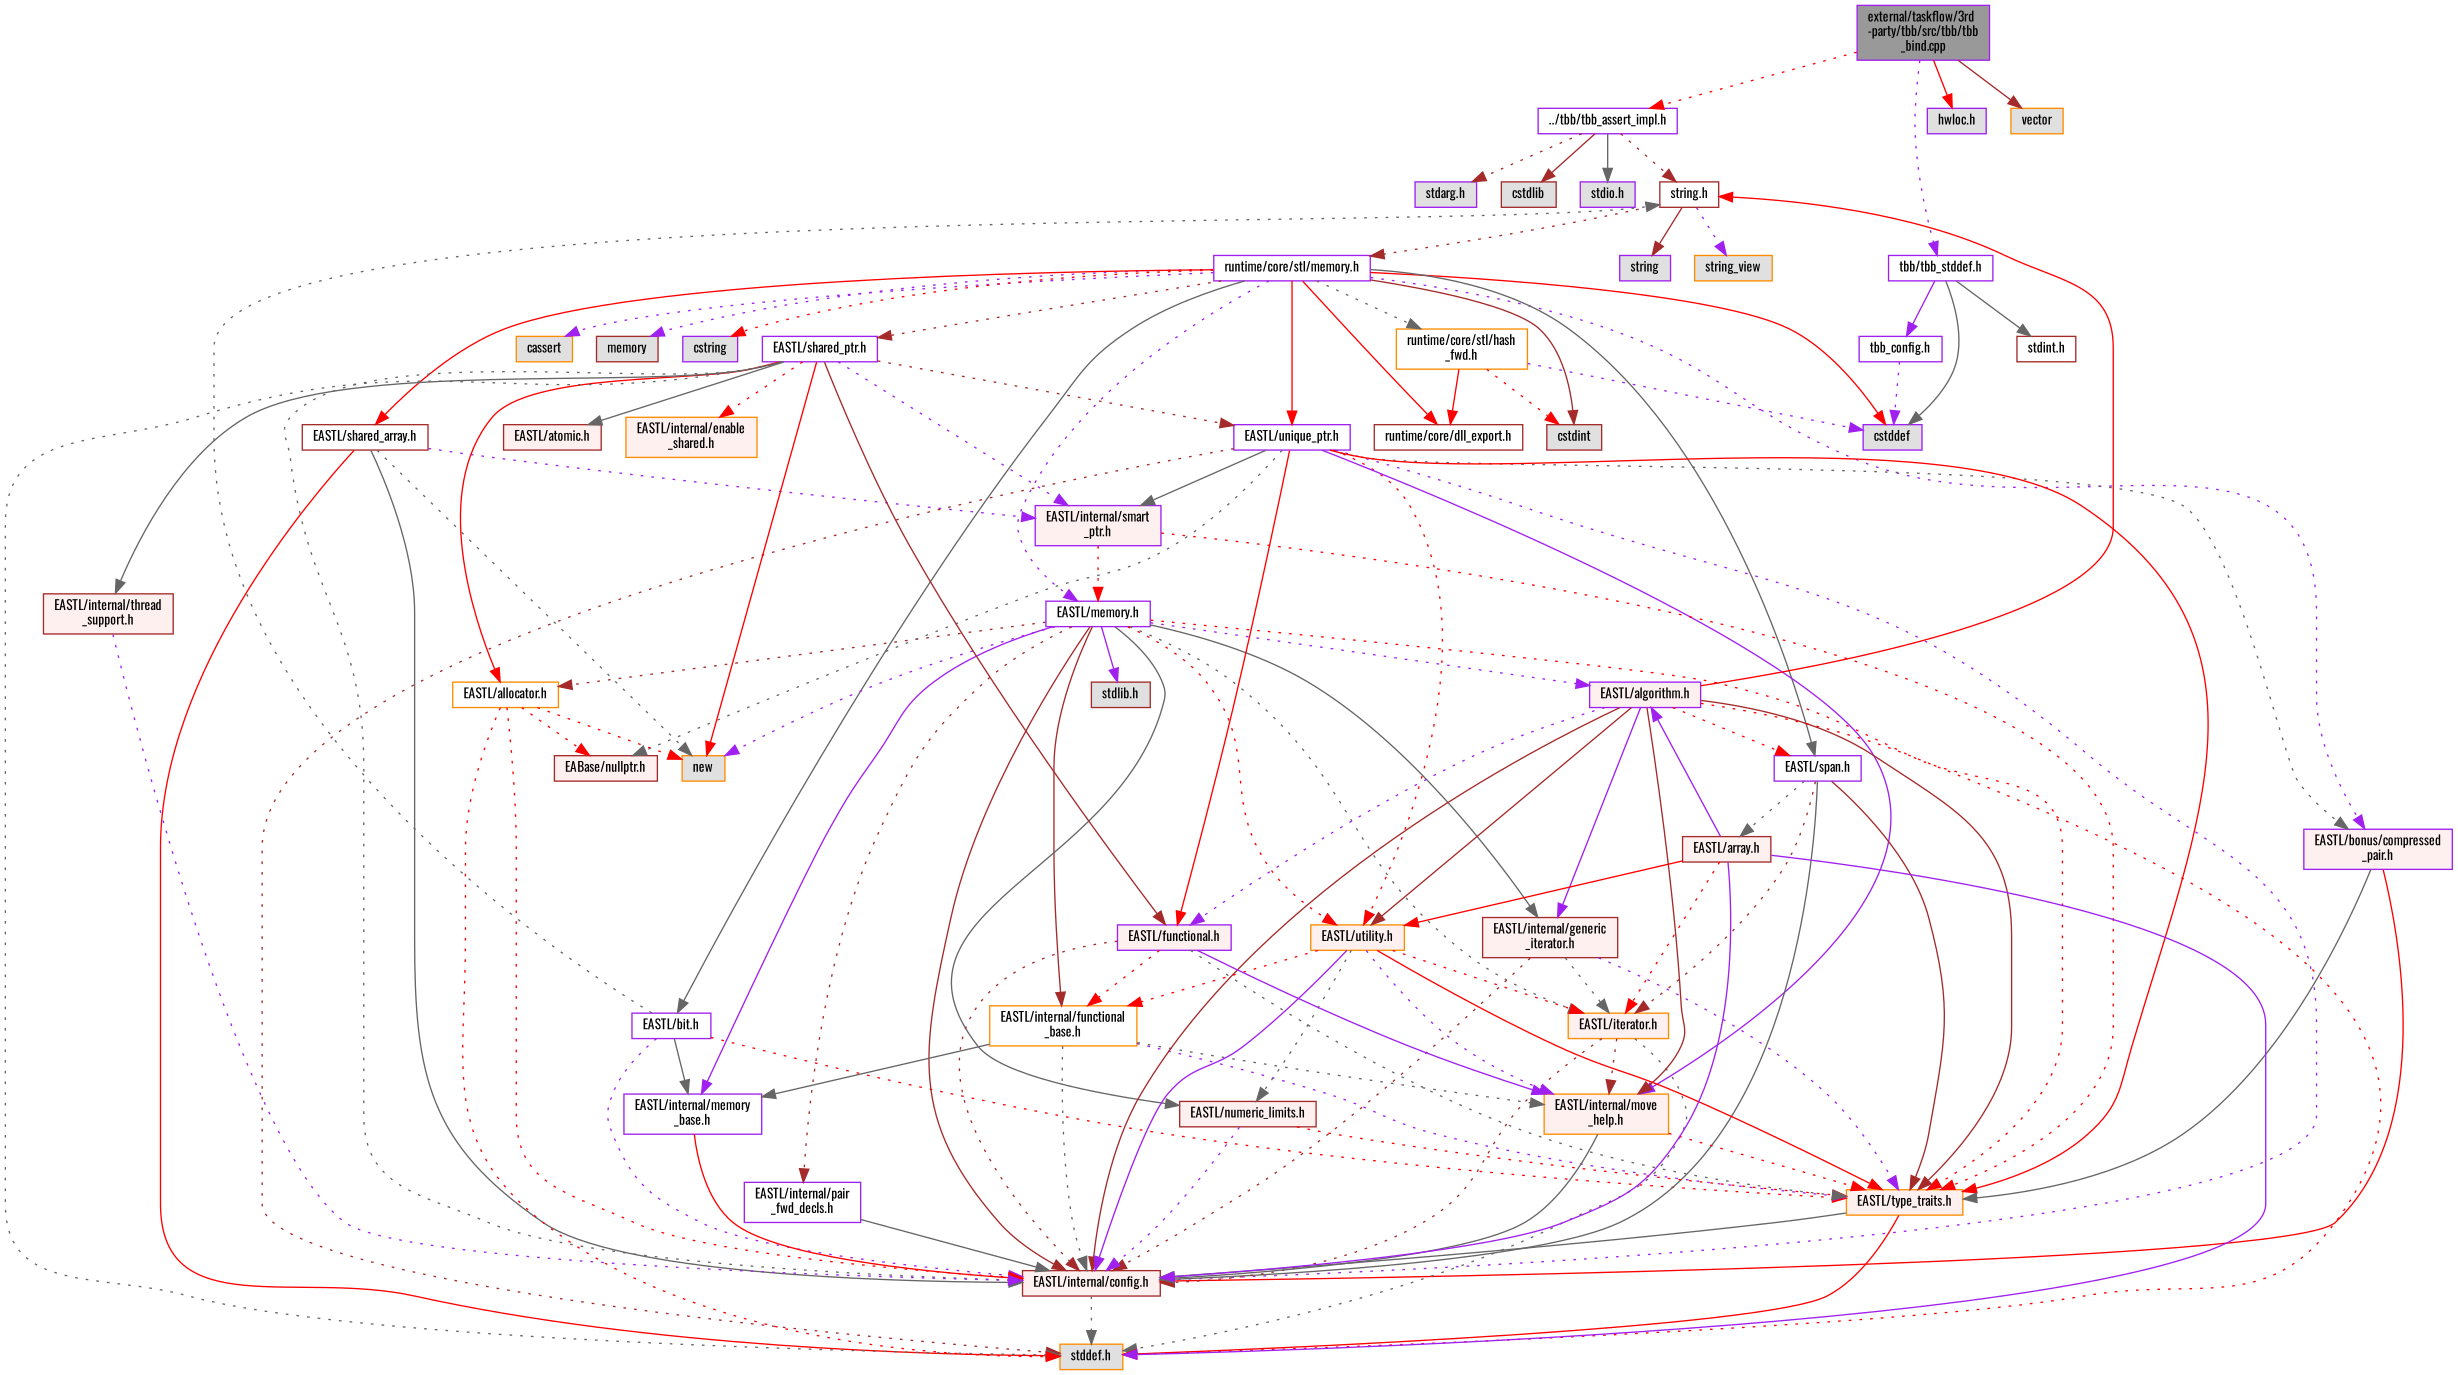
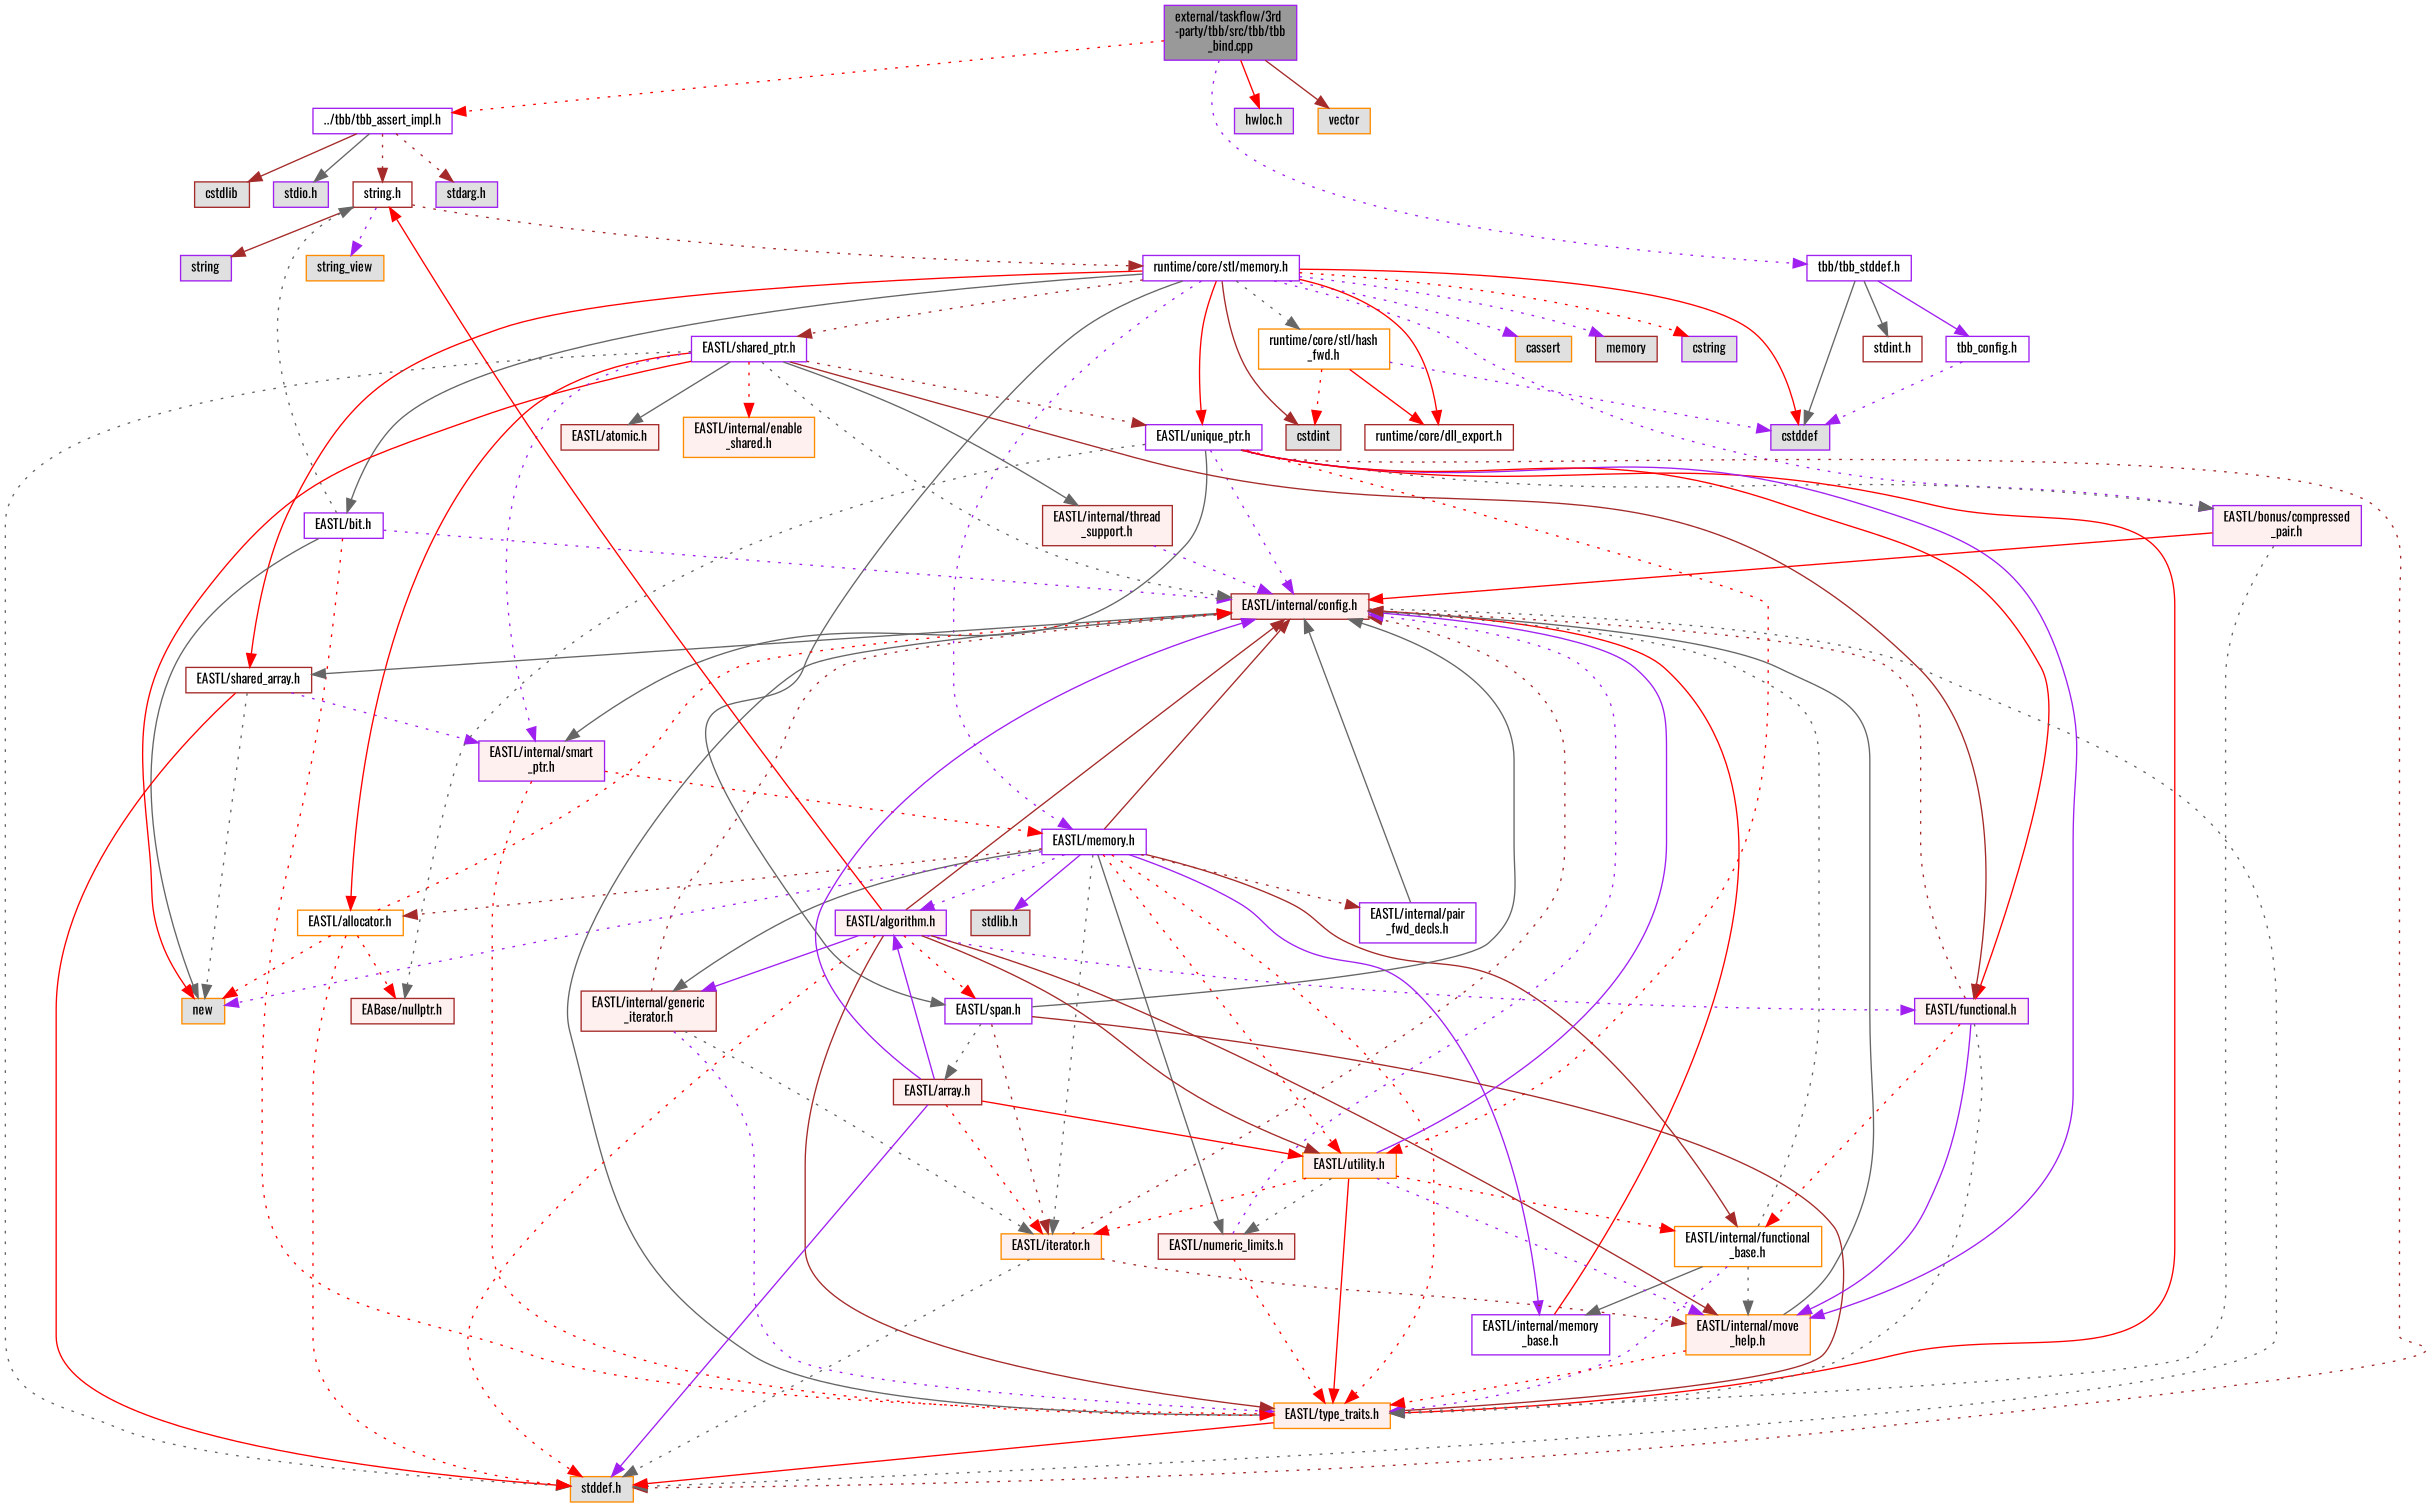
edge "EASTL/bit.h" -> "EASTL/internal/memory _base.h": now "EASTL/bit.h" -> "new"
edge "EASTL/shared_array.h" -> "EASTL/internal/config.h": reversed
edge "EASTL/bonus/compressed _pair.h" -> "EASTL/type_traits.h": style solid -> dotted
